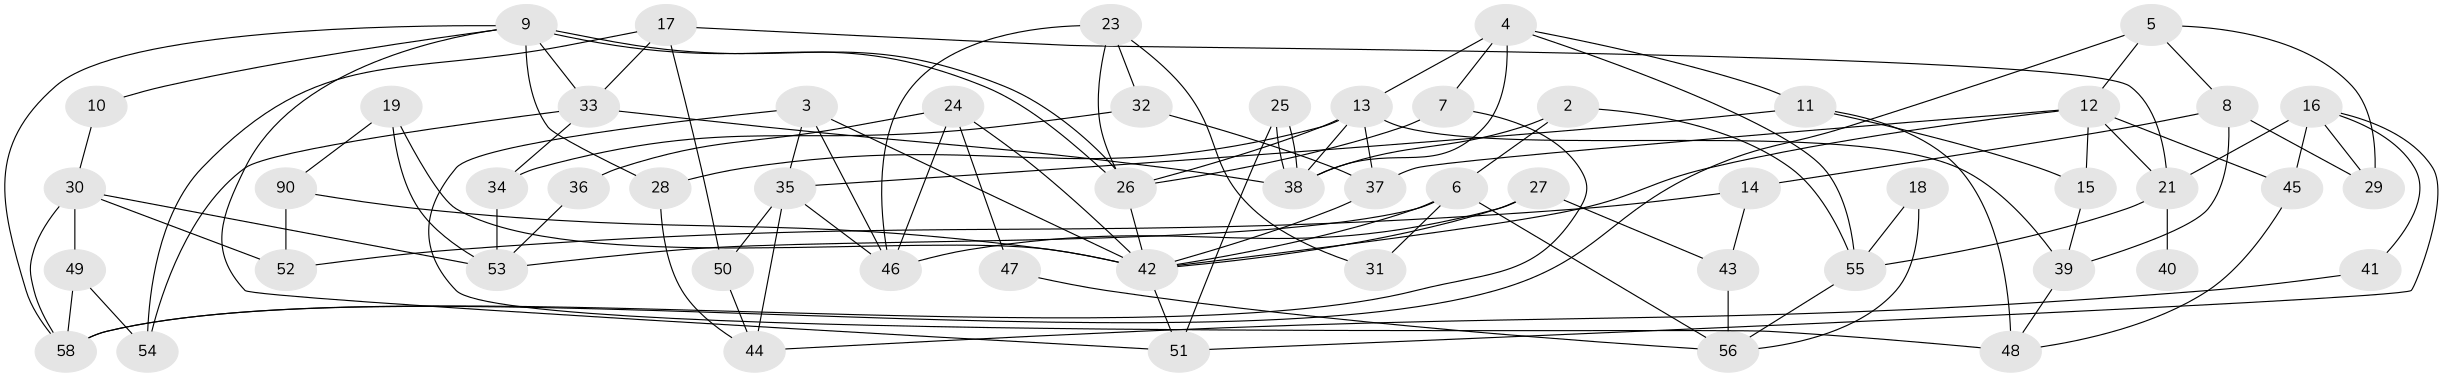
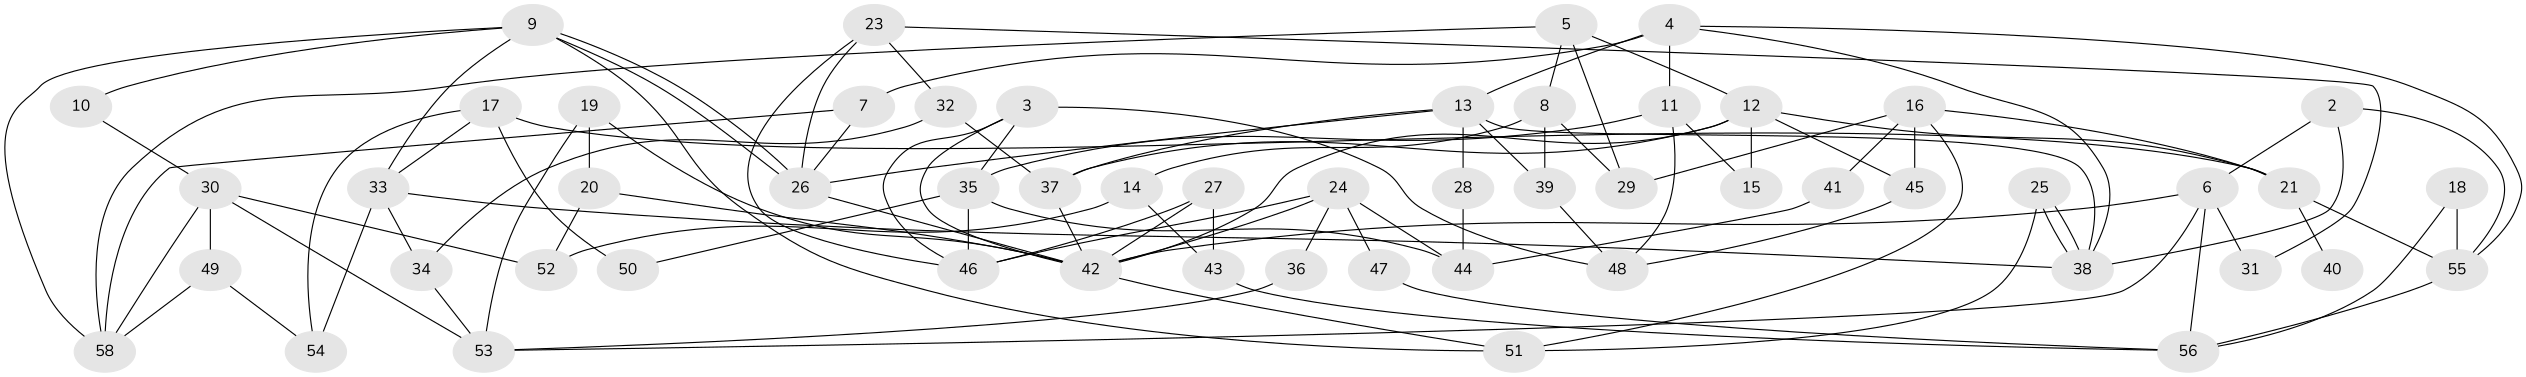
edge "9" -- "28": removed
node "90": label "90" -> "20"
edge "15" -- "39": removed
edge "50" -- "44": now "24" -- "44"
